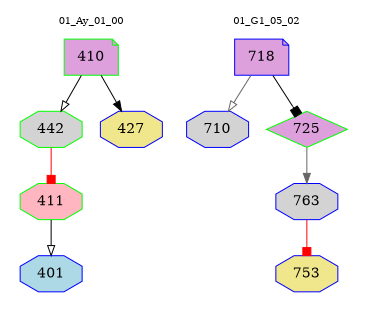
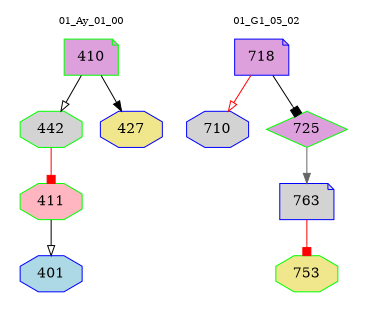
edge "718" -> "710": color gray40 -> red
node "763": shape octagon -> note
node "753": color blue -> green
